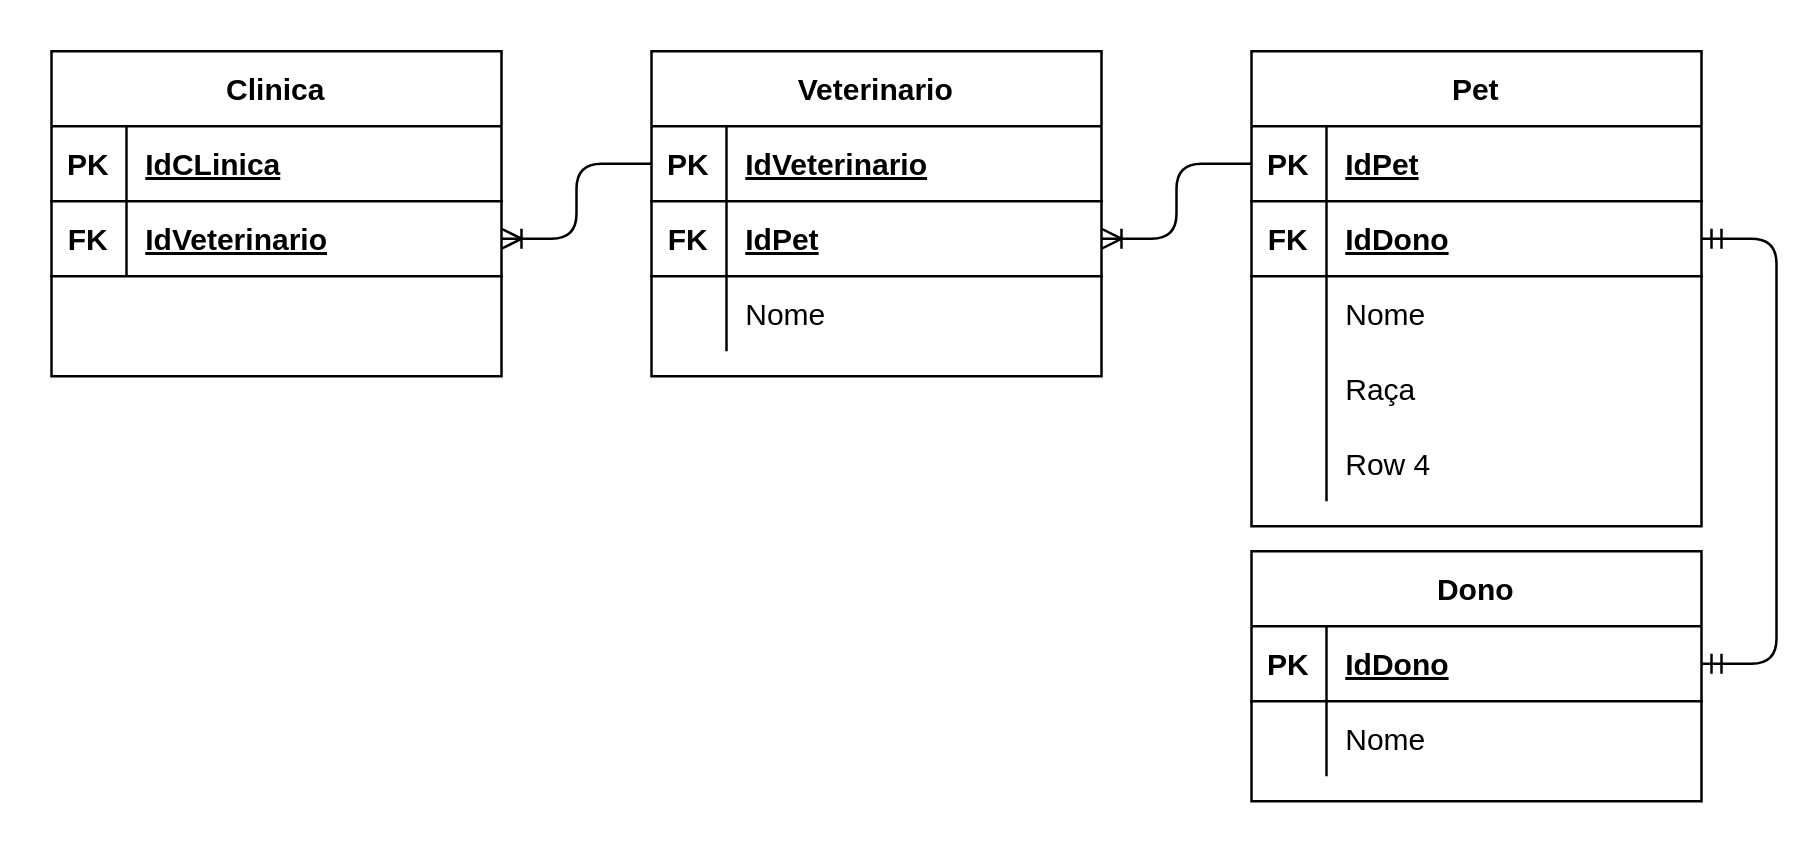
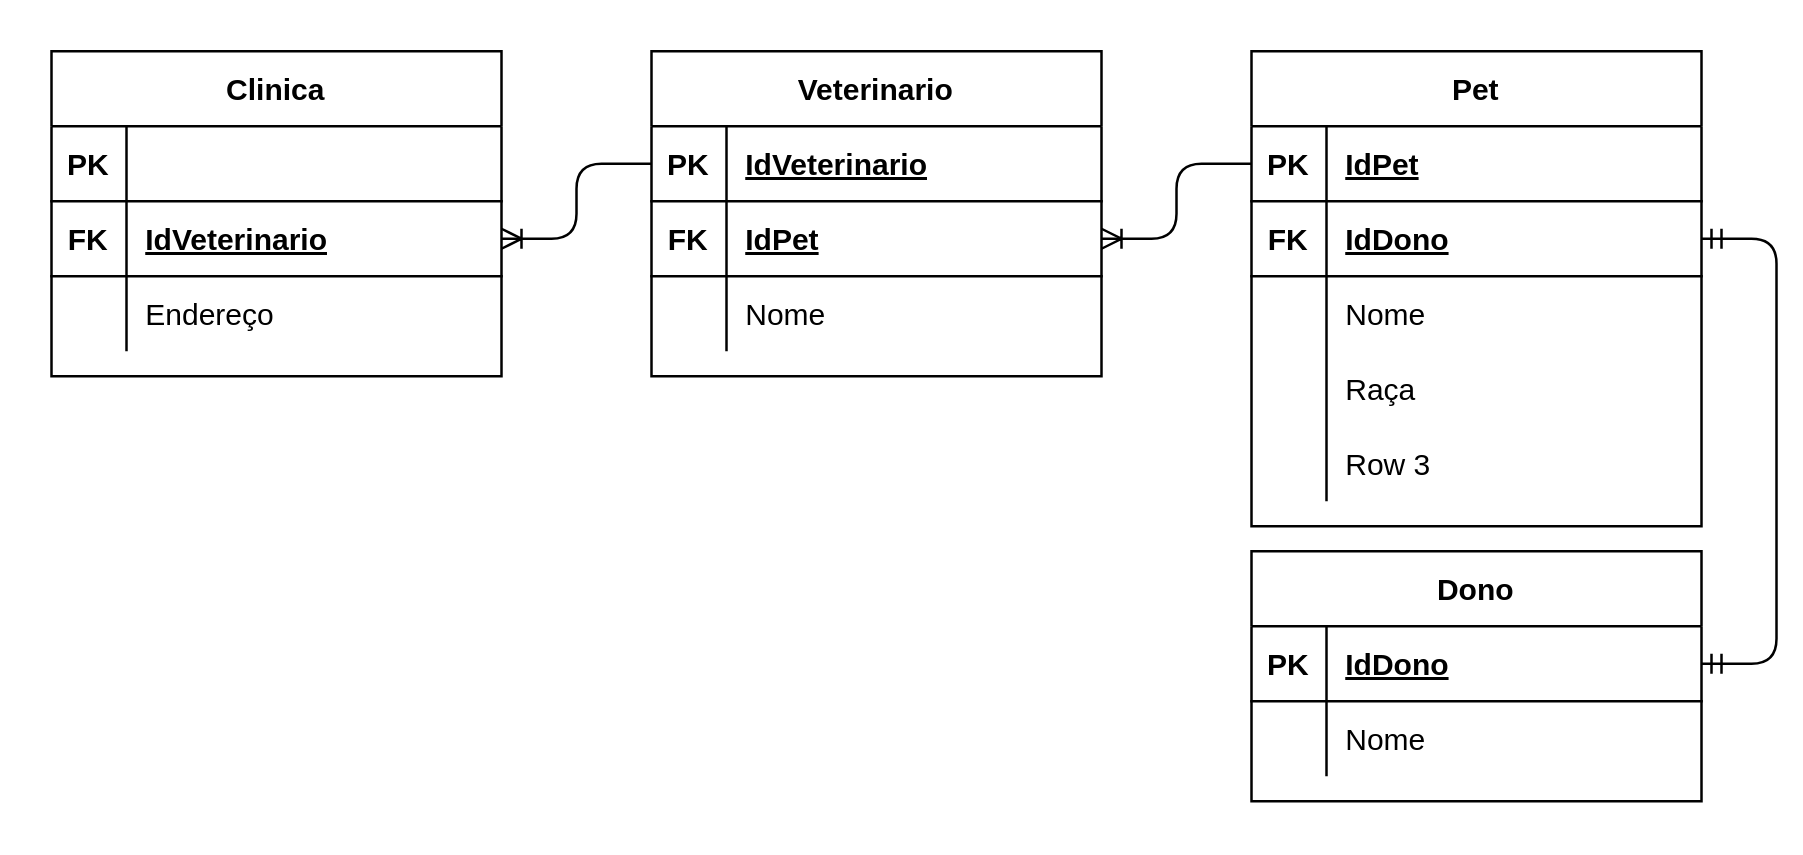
node "IdCLinica": removed
node "Endereço": added
node "Row 4": label "Row 4" -> "Row 3"
